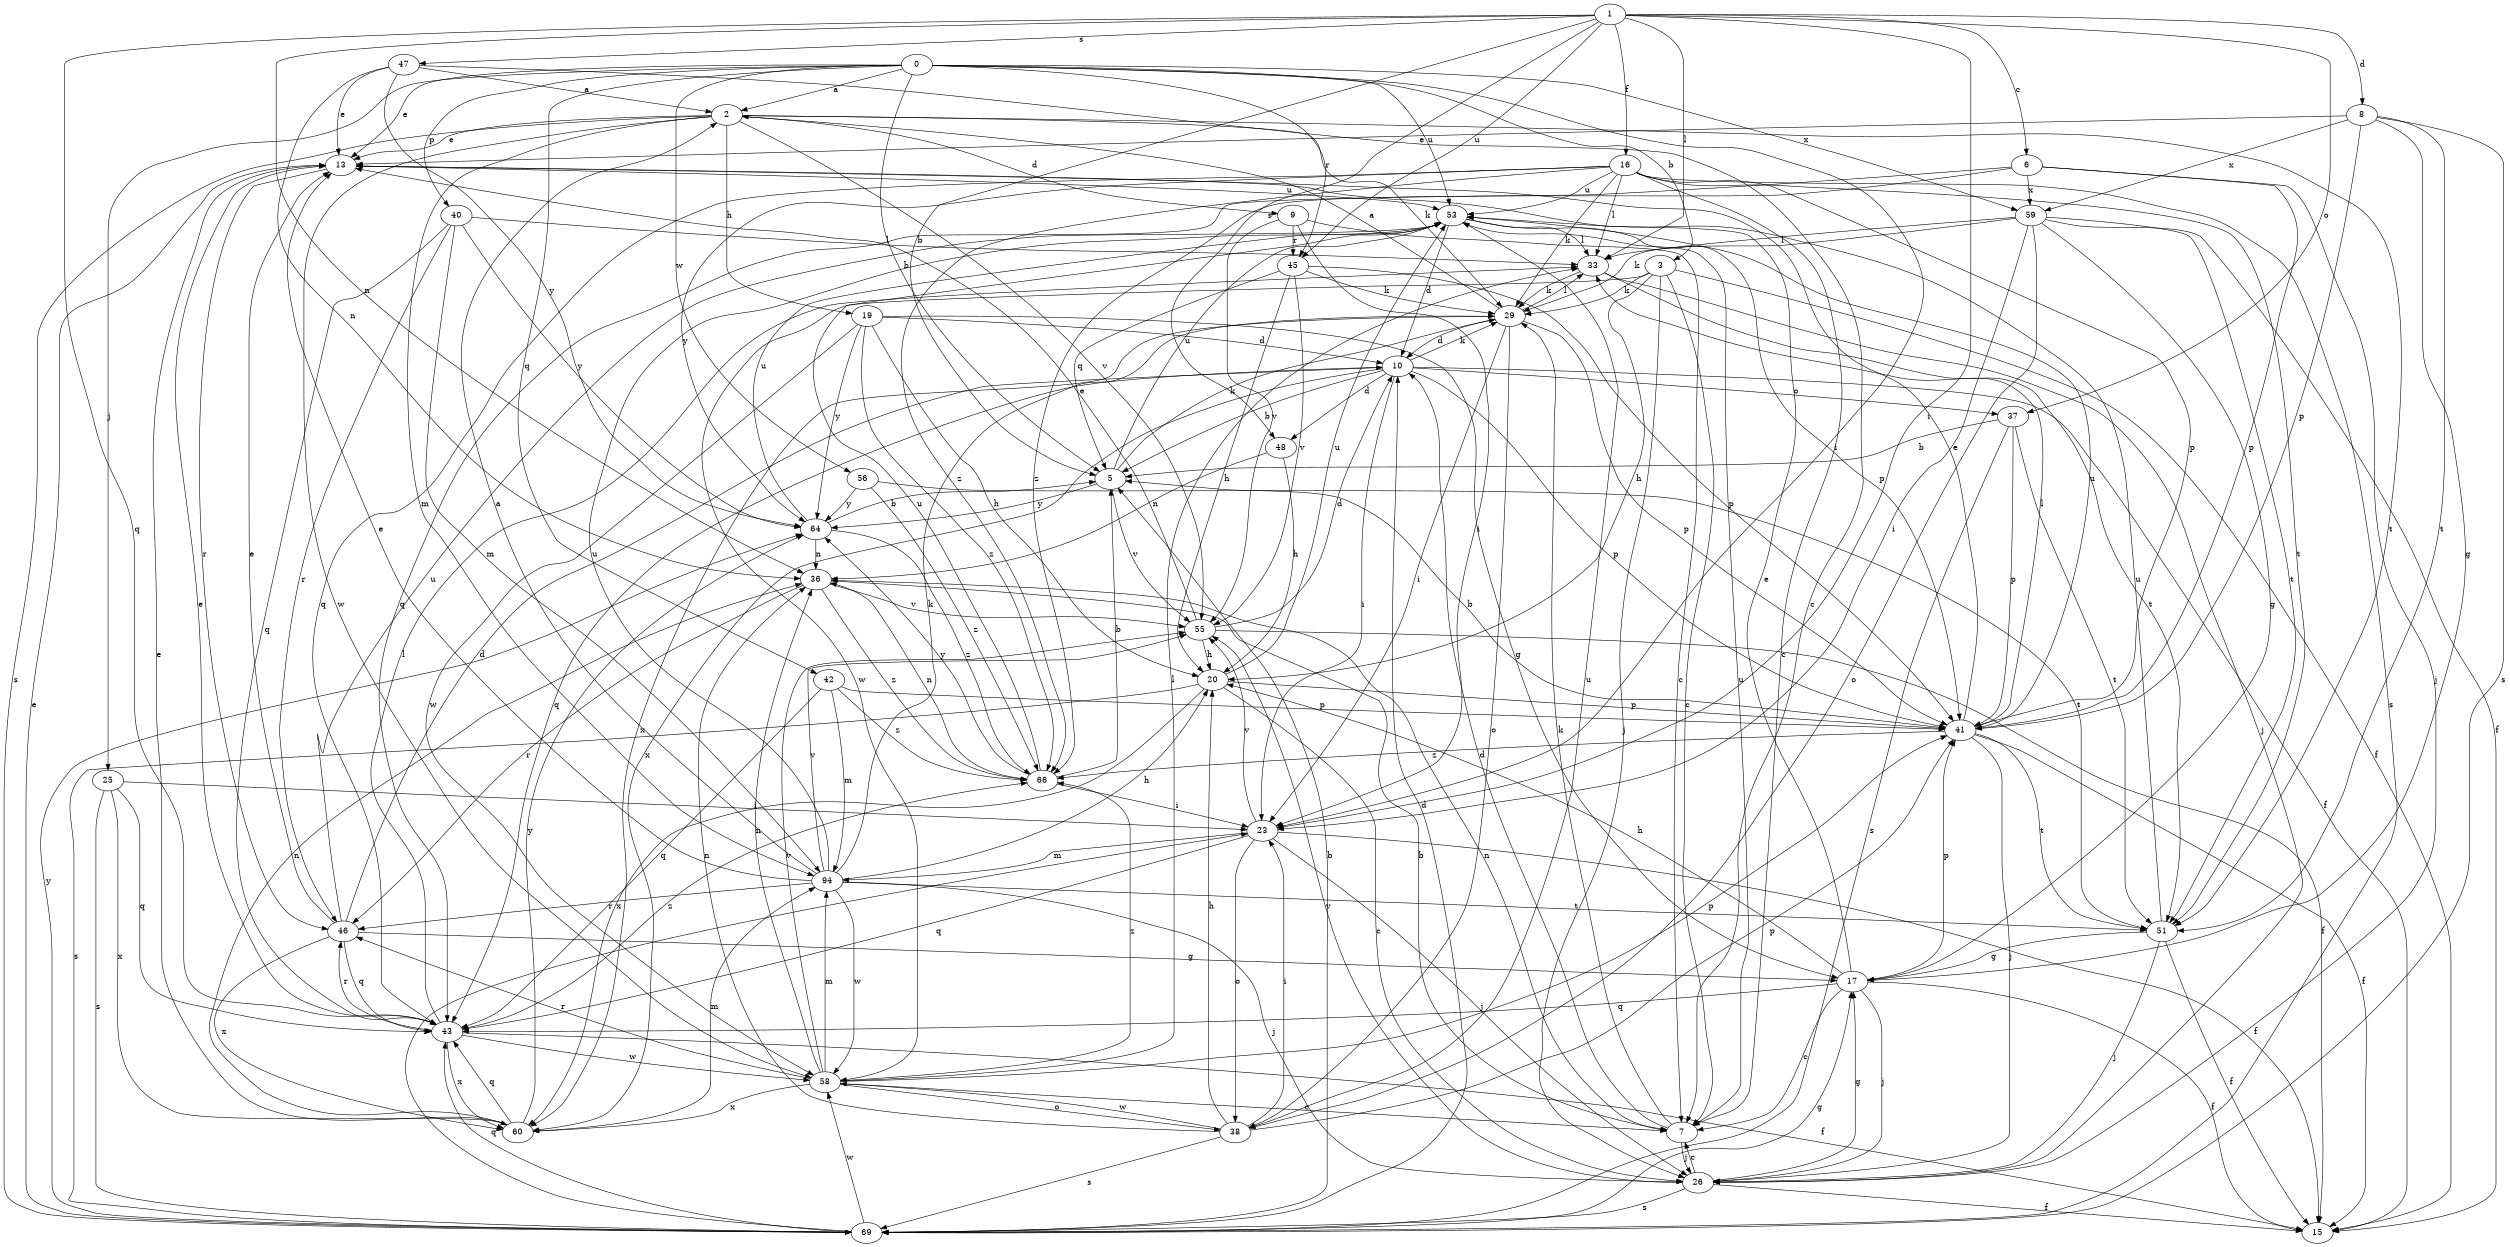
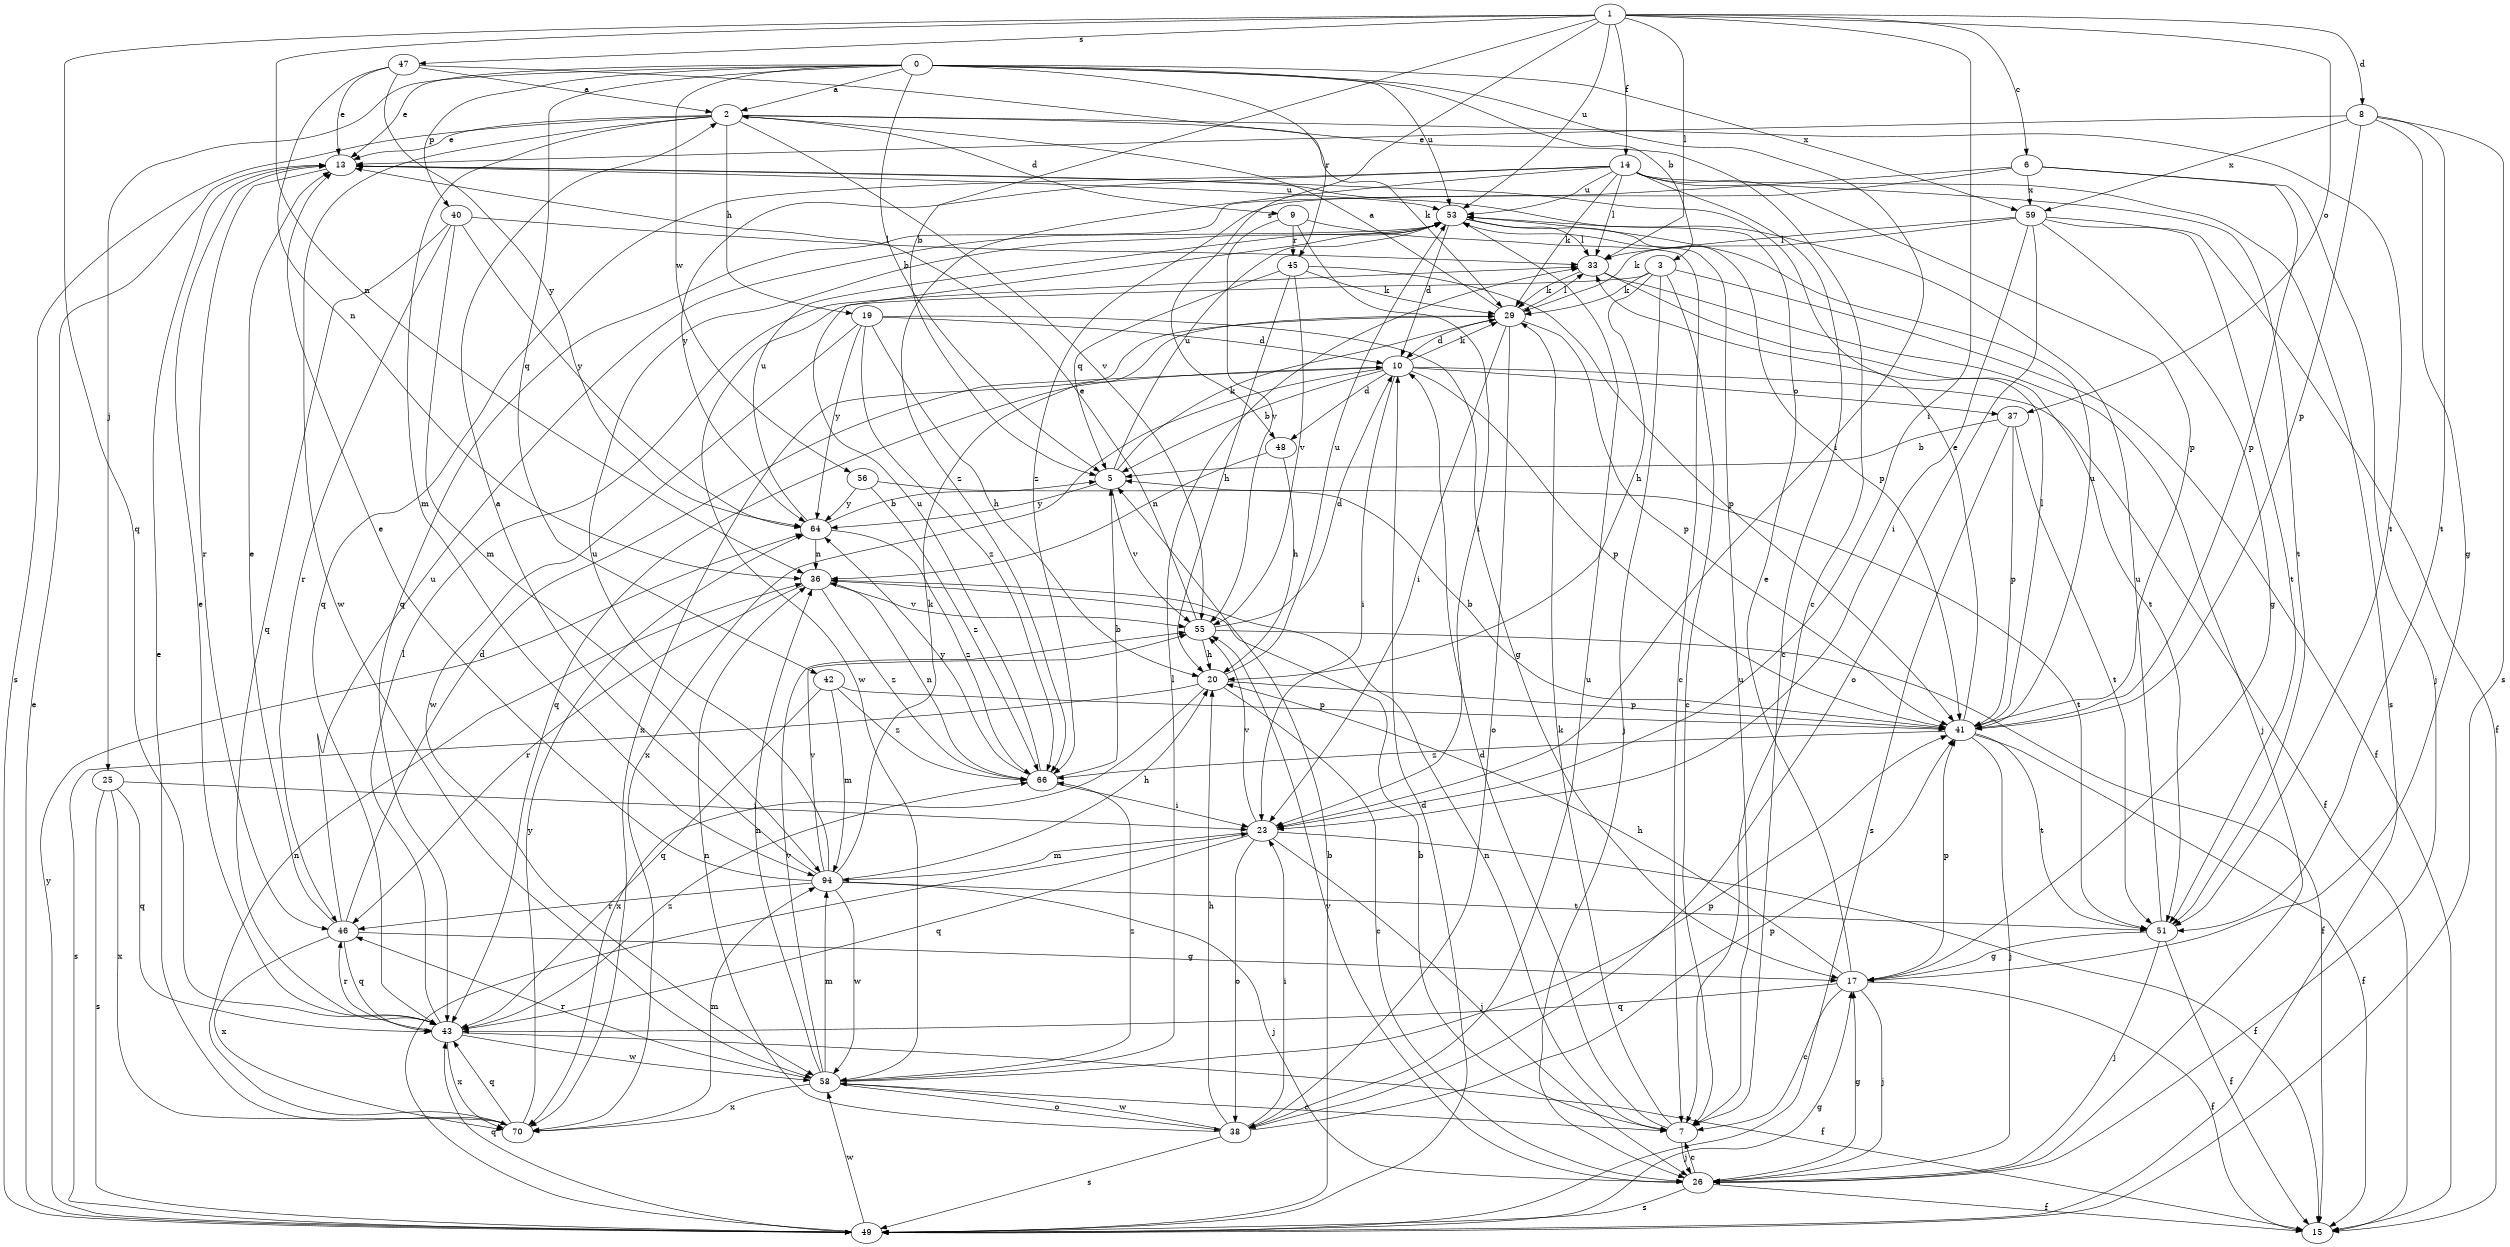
edge "1" -> "45": now "1" -> "53"
node "16": label "16" -> "14"
node "60": label "60" -> "70"
node "69": label "69" -> "49"
